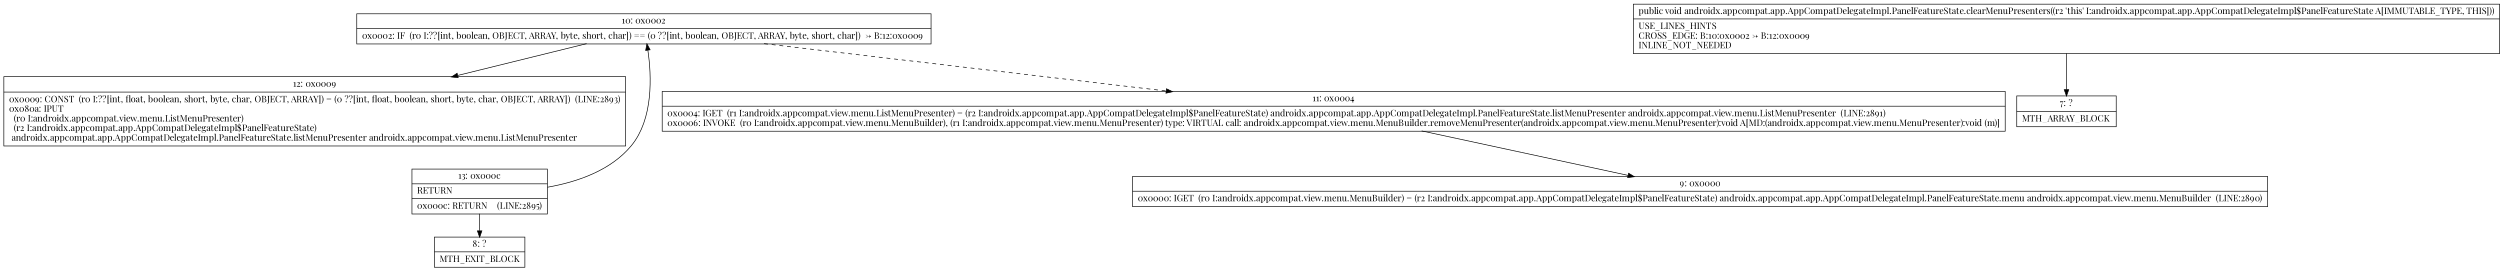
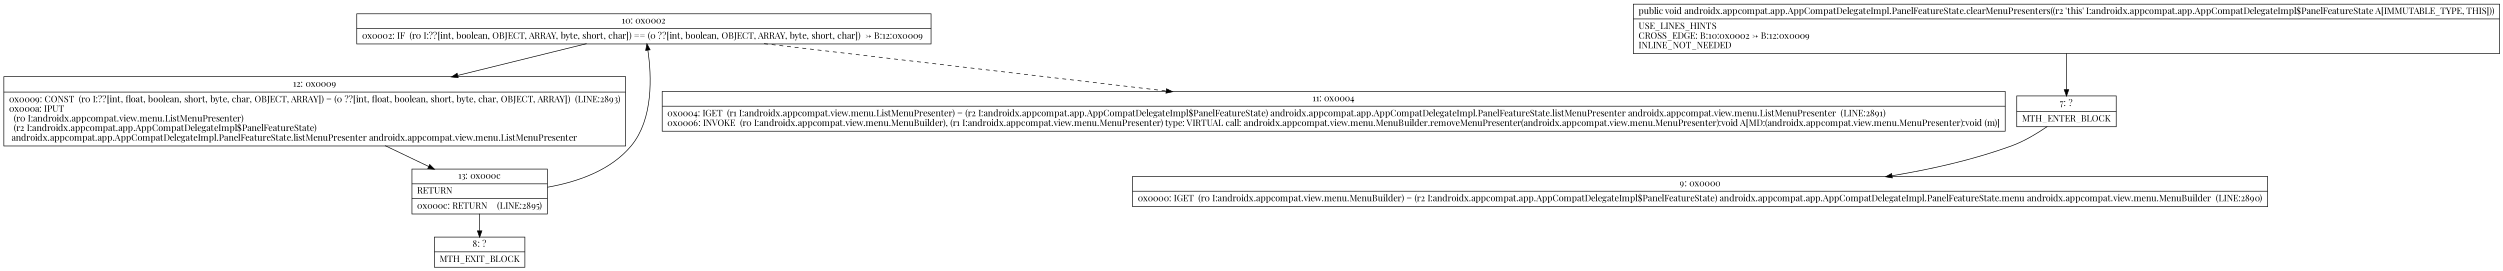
node "12: 0x0009": text "0x080a: IPUT" -> "0x000a: IPUT"
node "7: ?": text "MTH_ARRAY_BLOCK" -> "MTH_ENTER_BLOCK"
edge "11: 0x0004" -> "9: 0x0000": now "7: ?" -> "9: 0x0000"
edge "12: 0x0009" -> "13: 0x000c": added
